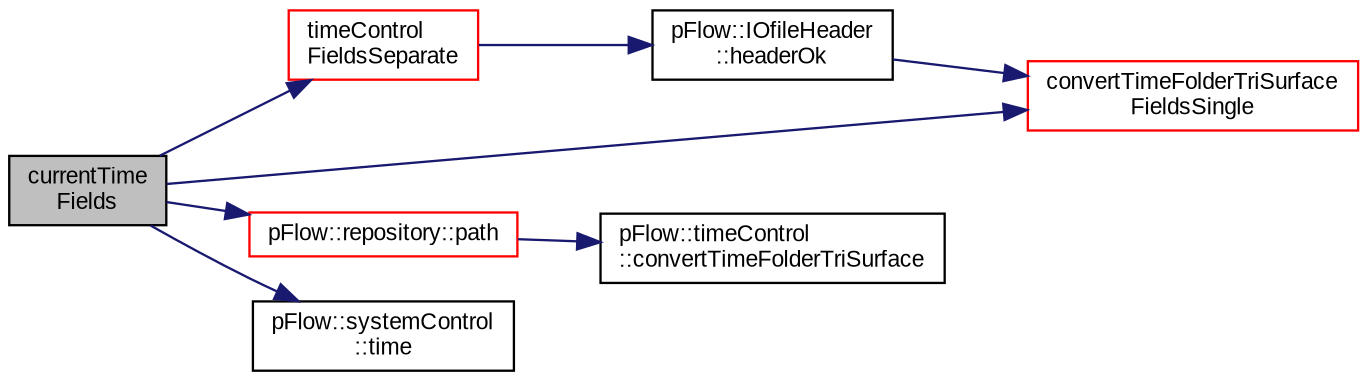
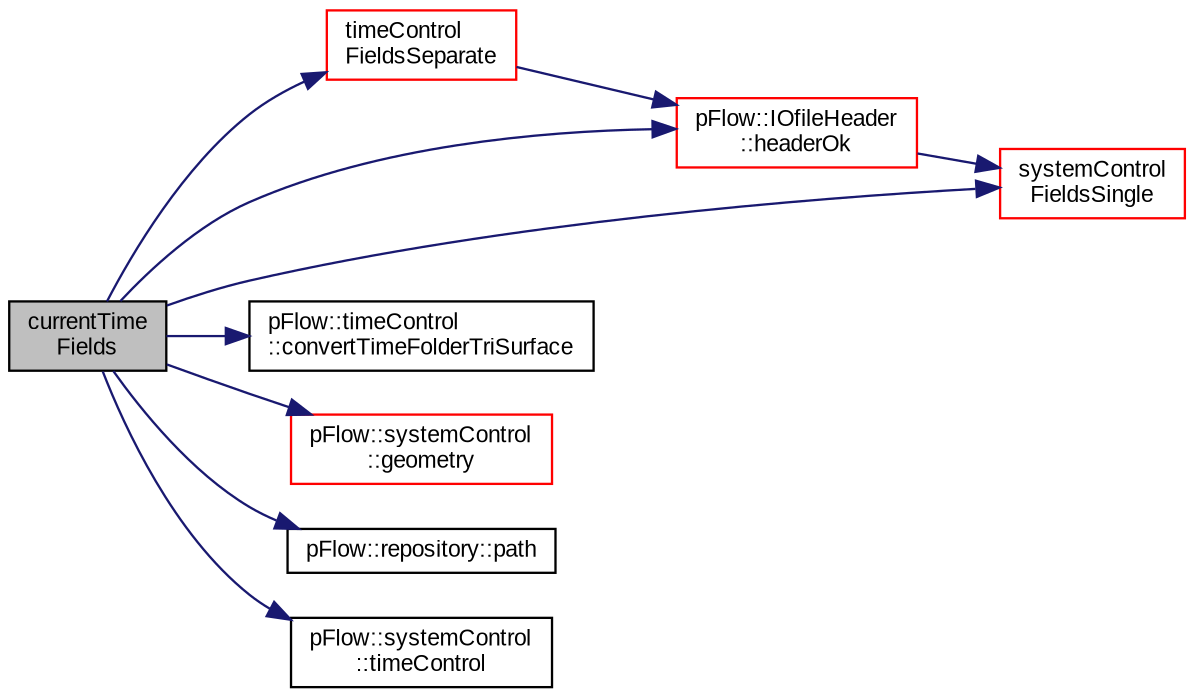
node "pFlow::IOfileHeader ::headerOk": color black -> red
node "convertTimeFolderTriSurface FieldsSingle": label "convertTimeFolderTriSurface FieldsSingle" -> "systemControl FieldsSingle"
edge "currentTime Fields" -> "pFlow::IOfileHeader ::headerOk": added
node "pFlow::repository::path": color red -> black
edge "pFlow::repository::path" -> "pFlow::timeControl ::convertTimeFolderTriSurface": now "currentTime Fields" -> "pFlow::timeControl ::convertTimeFolderTriSurface"
node "pFlow::systemControl ::time": label "pFlow::systemControl ::time" -> "pFlow::systemControl ::timeControl"
node "pFlow::systemControl ::geometry": added
